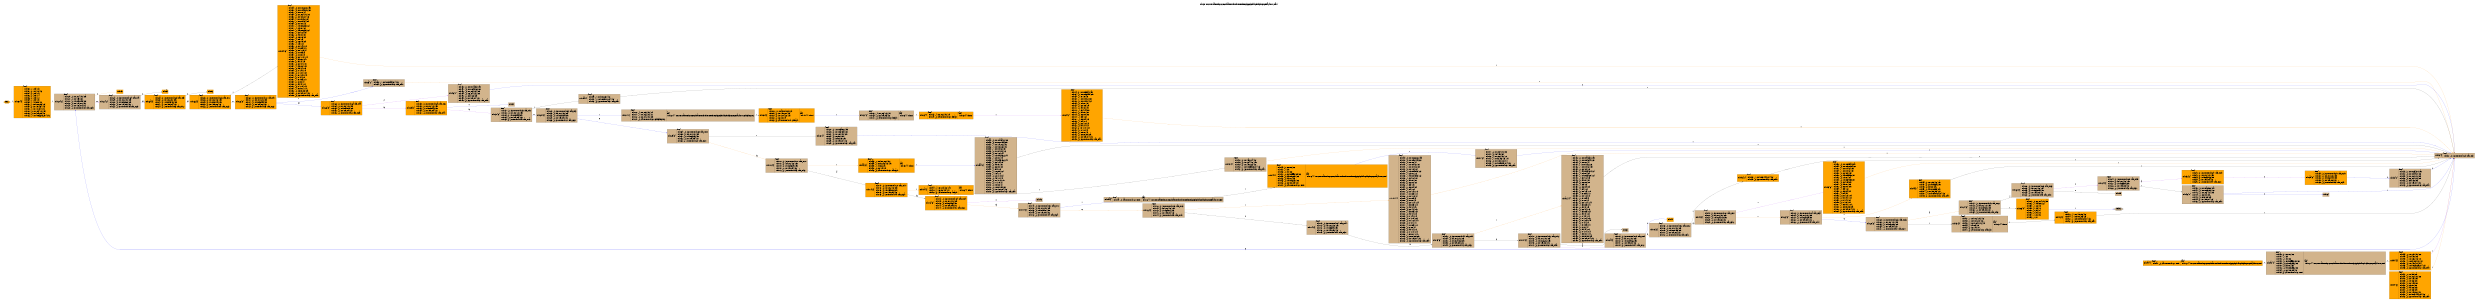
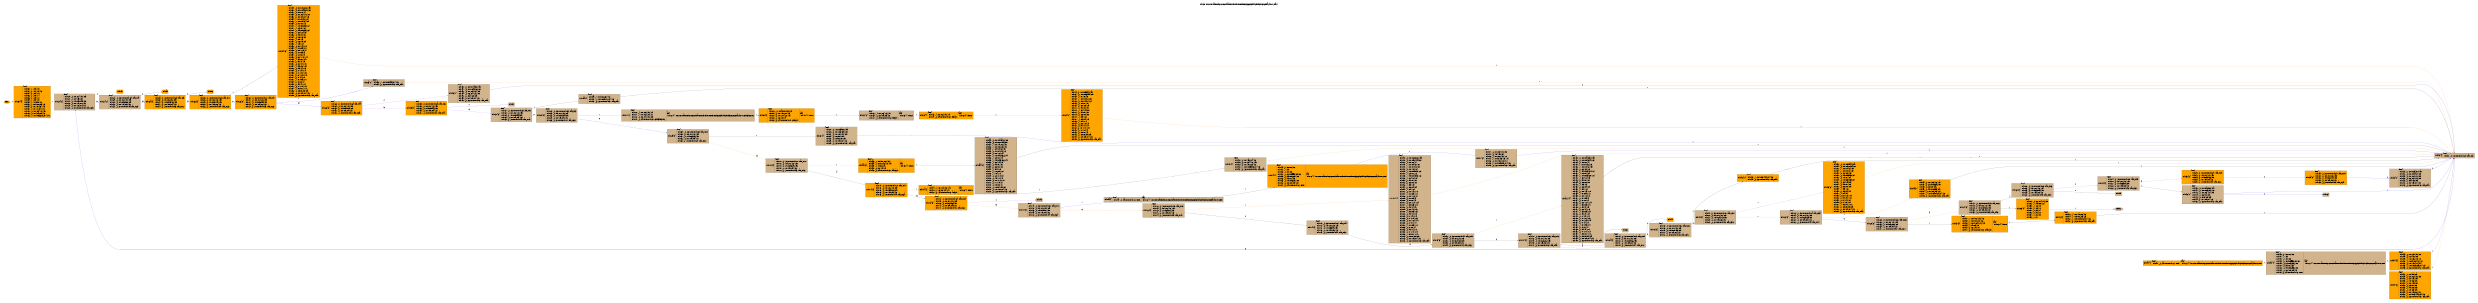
node "0x401957 [30]": fillcolor tan -> orange
